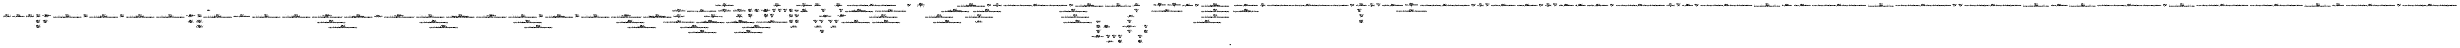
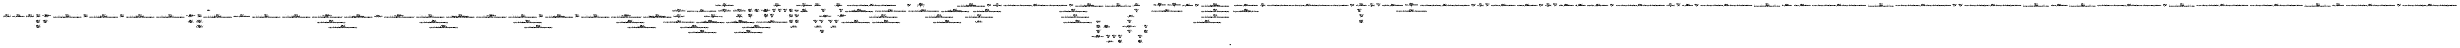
node "NodeID: 319": added
